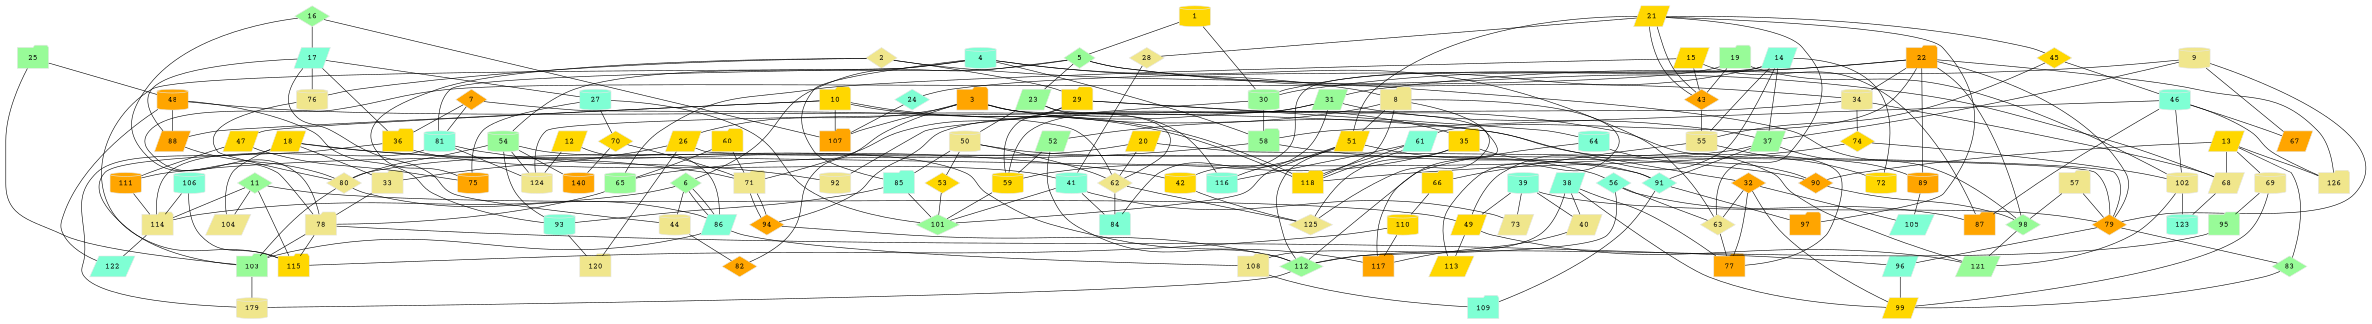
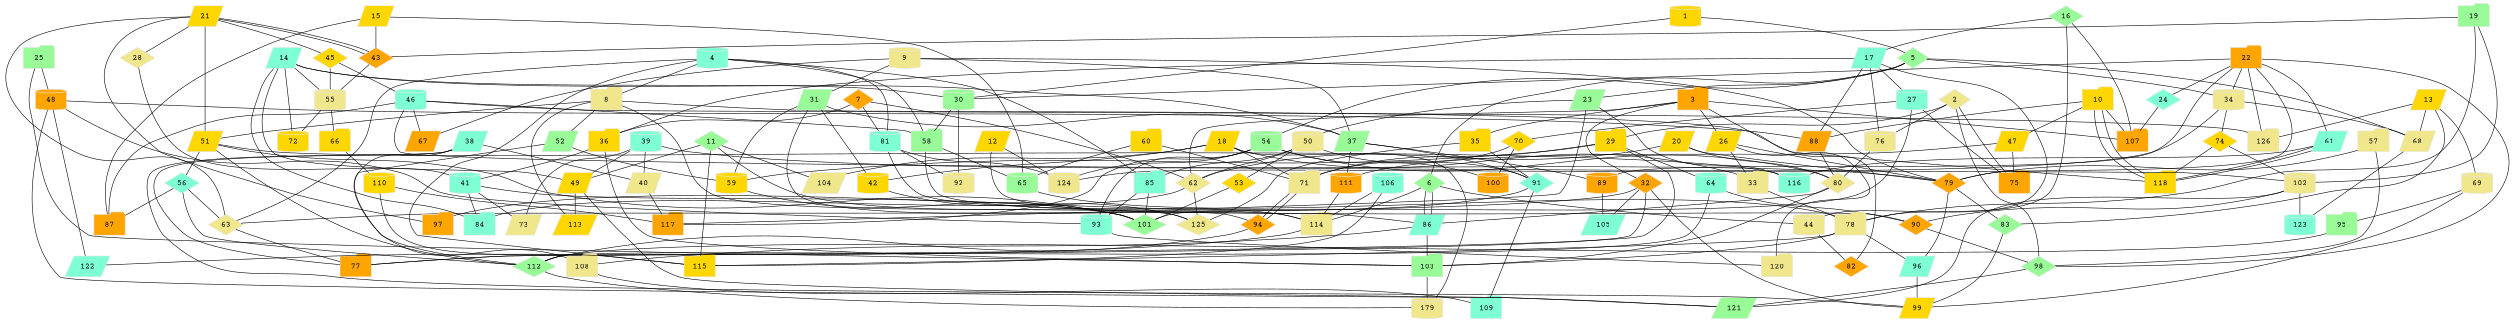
edge "13" -- "90": now "102" -- "90"
edge "35" -- "59": removed
node "75": shape cylinder -> folder
node "140": label "140" -> "100"
